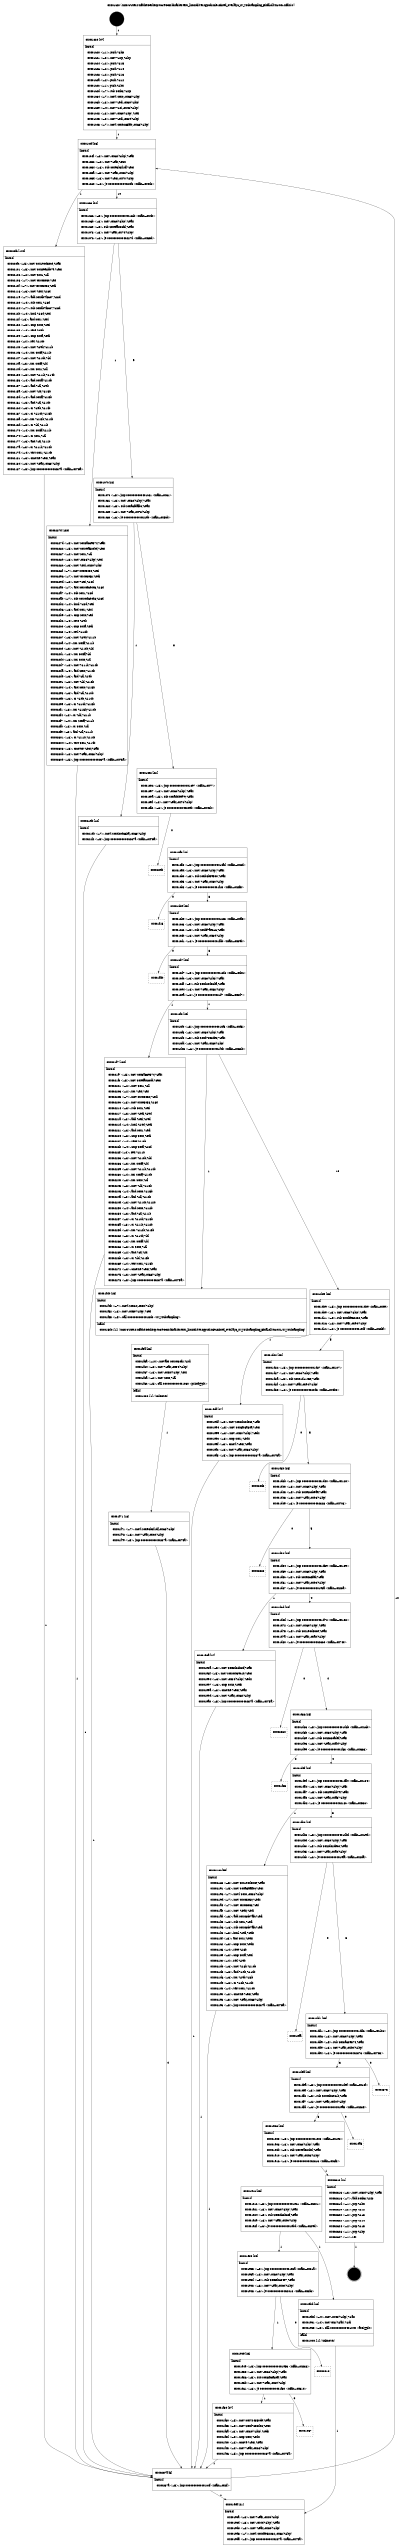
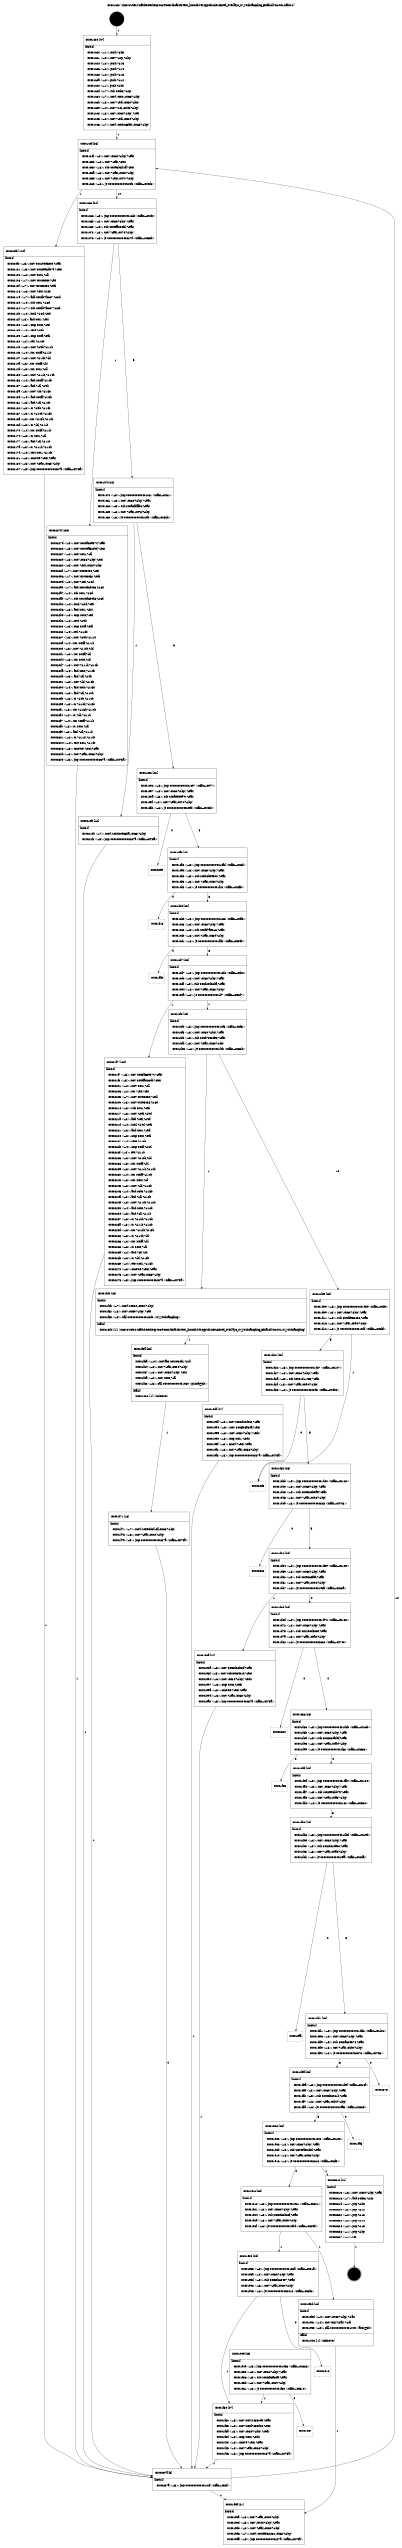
edge "0x401c92 [22]" -> "0x401ca8 [22]": added, label "8"
edge "0x401f4b [15]" -> "0x401f5a [23]": added, label "1"
edge "0x401d09 [25]" -> "0x401edf [27]": now "0x401d09 [25]" -> "0x4020d3"
node "0x40218c [95]": removed
edge "0x401e03 [25]" -> "0x401e1c [25]": added, label "2"
edge "0x401e35 [25]" -> "0x401e4e [25]": now "0x401e35 [25]" -> "0x401f30 [27]"
